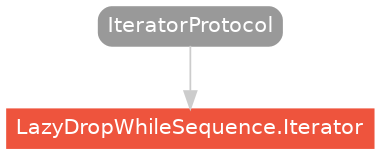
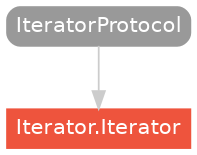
node "LazyDropWhileSequence.Iterator": label "LazyDropWhileSequence.Iterator" -> "Iterator.Iterator"
